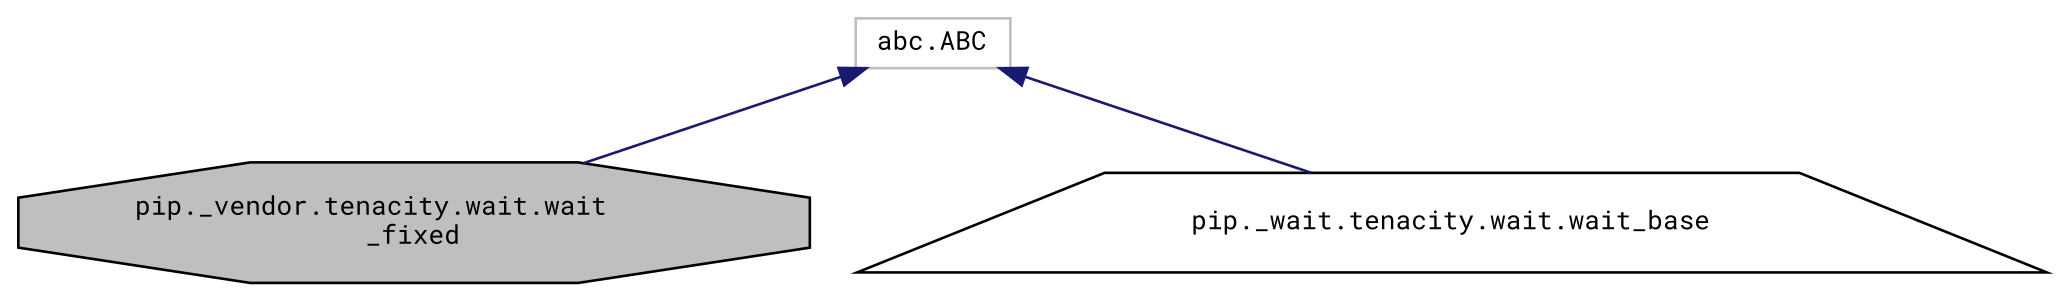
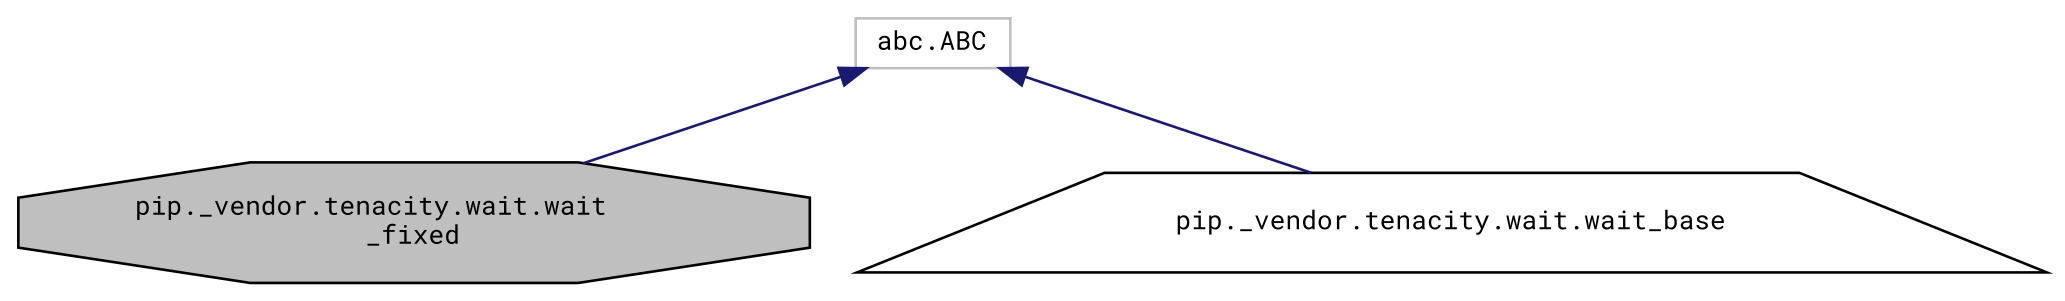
node "pip._wait.tenacity.wait.wait_base": label "pip._wait.tenacity.wait.wait_base" -> "pip._vendor.tenacity.wait.wait_base"
